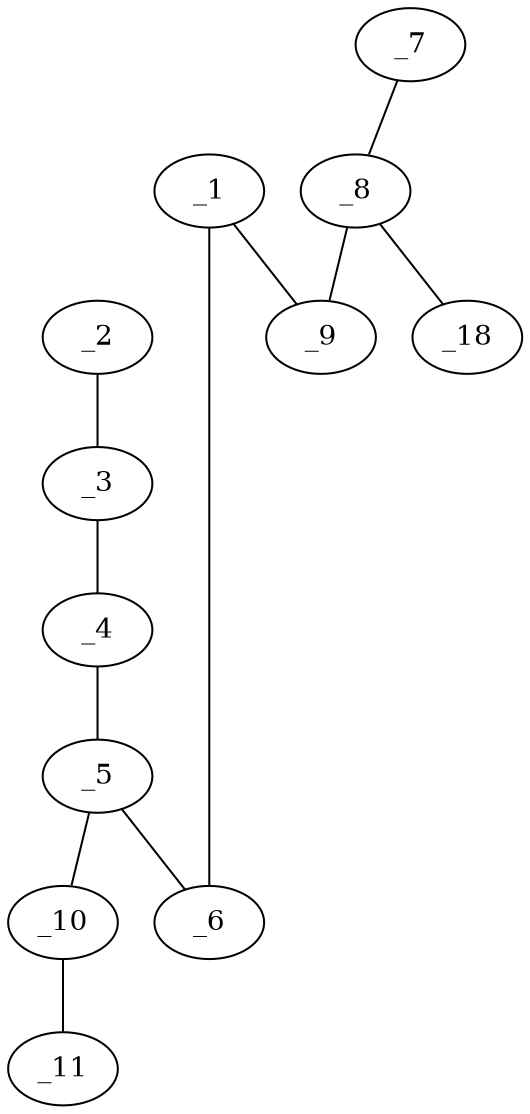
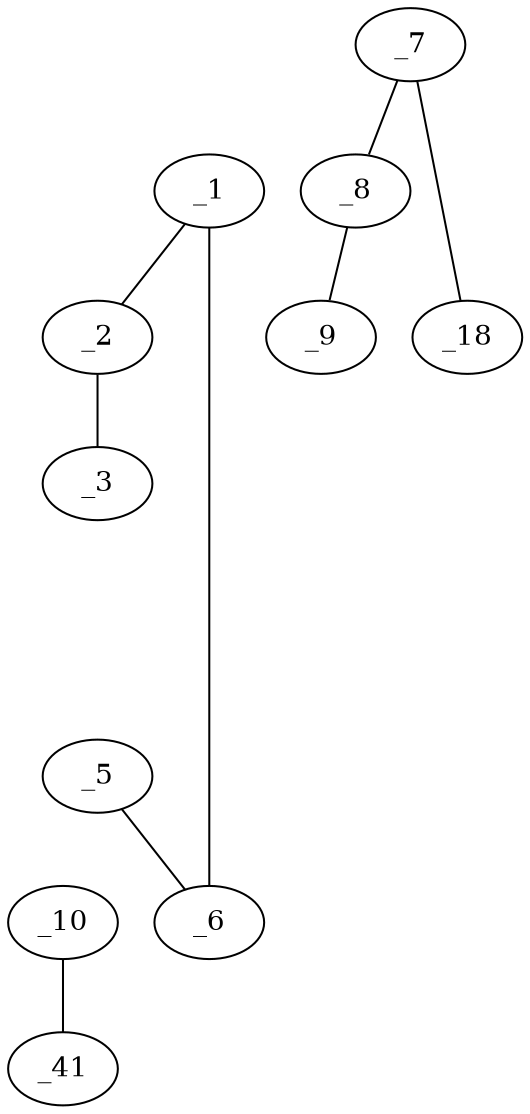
edge "_1" -- "_9": now "_1" -- "_2"
edge "_8" -- "_18": now "_7" -- "_18"
node "_4": removed
edge "_5" -- "_10": removed
node "_11": label "_11" -> "_41"
